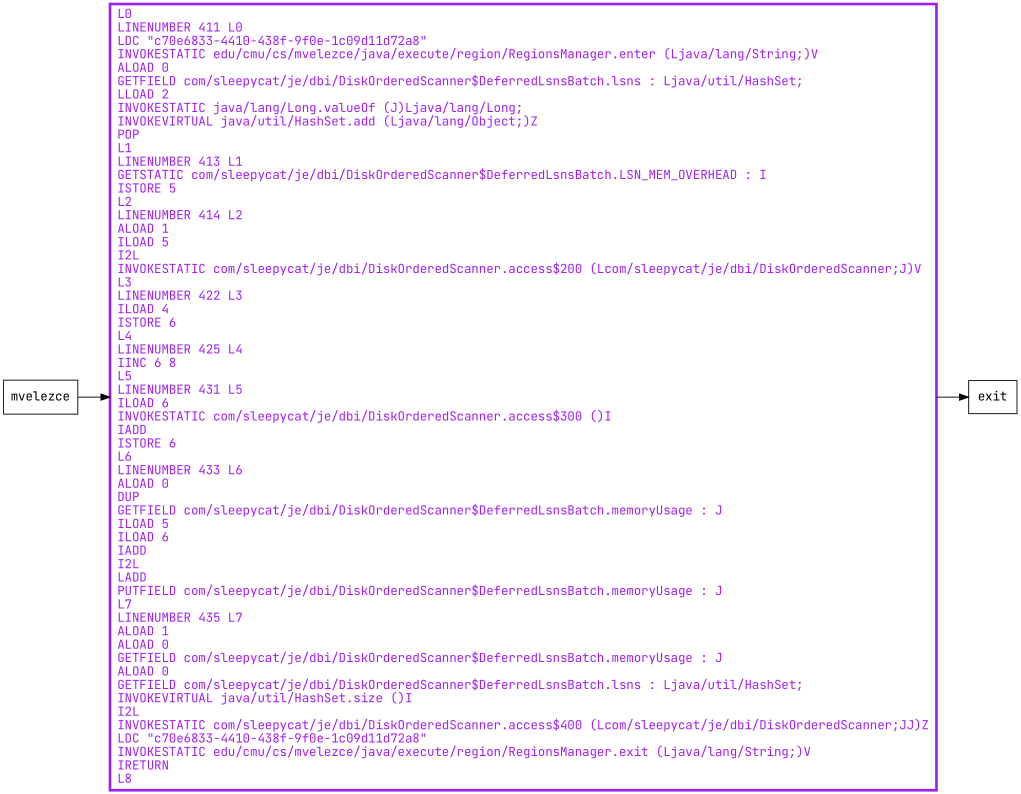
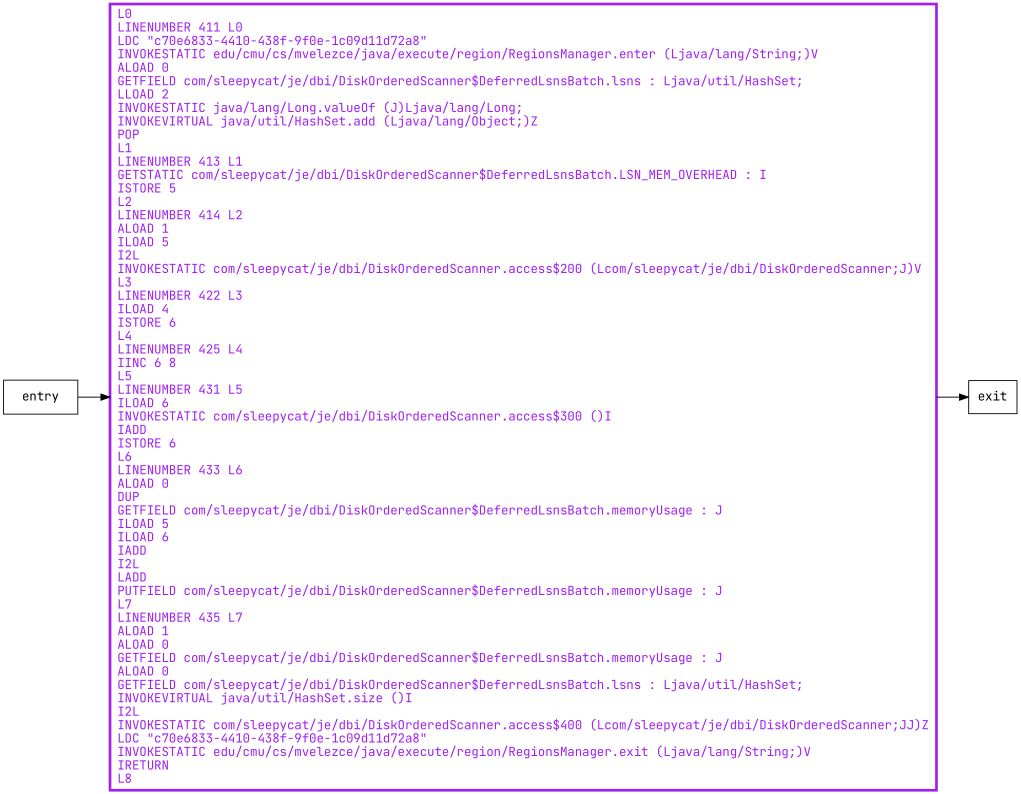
node "mvelezce": label "mvelezce" -> "entry"
